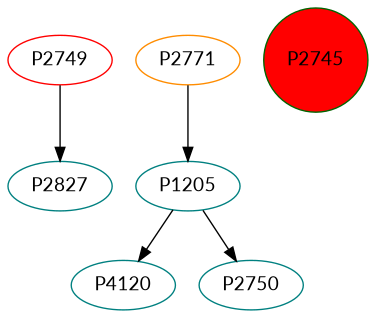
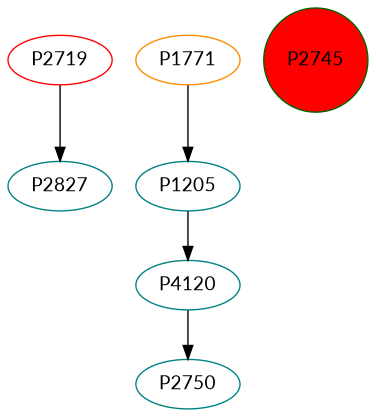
node "P2749": label "P2749" -> "P2719"
node "P2771": label "P2771" -> "P1771"
edge "P1205" -> "P2750": now "P4120" -> "P2750"
